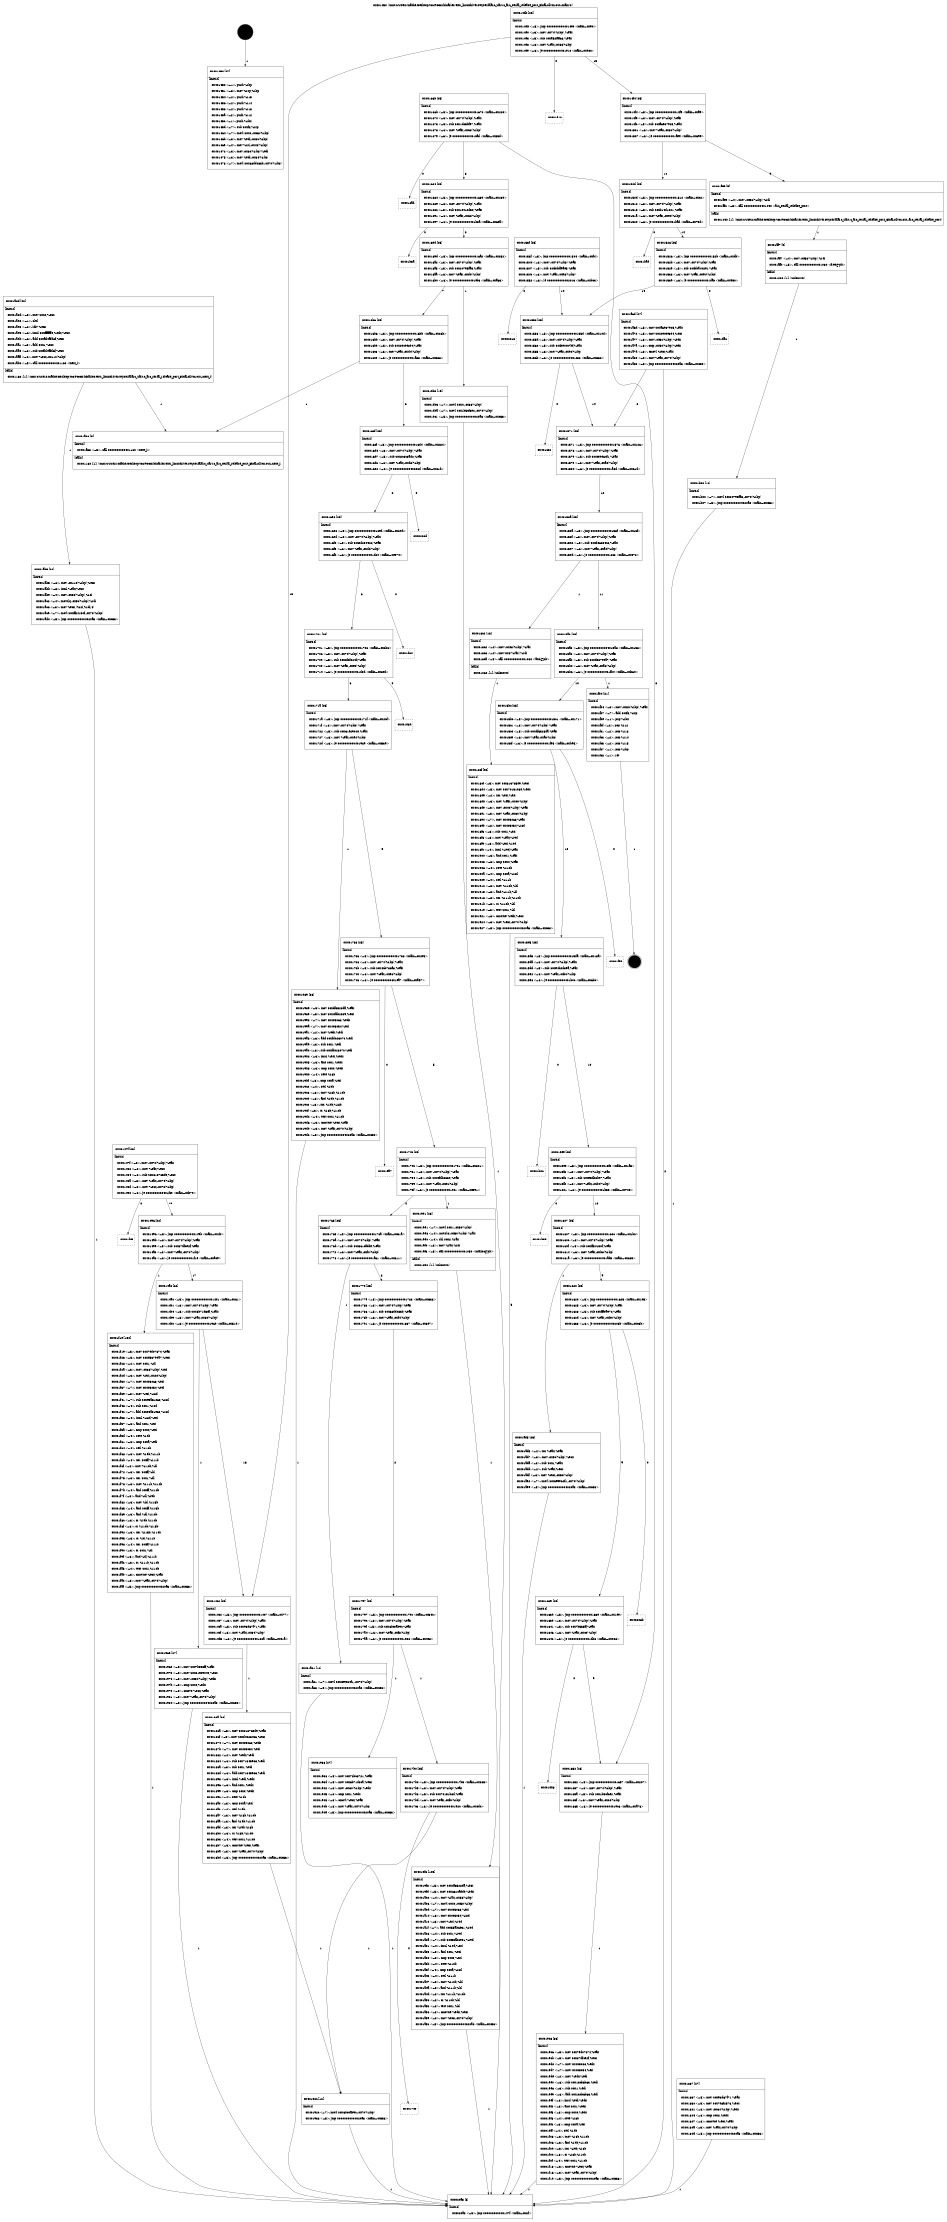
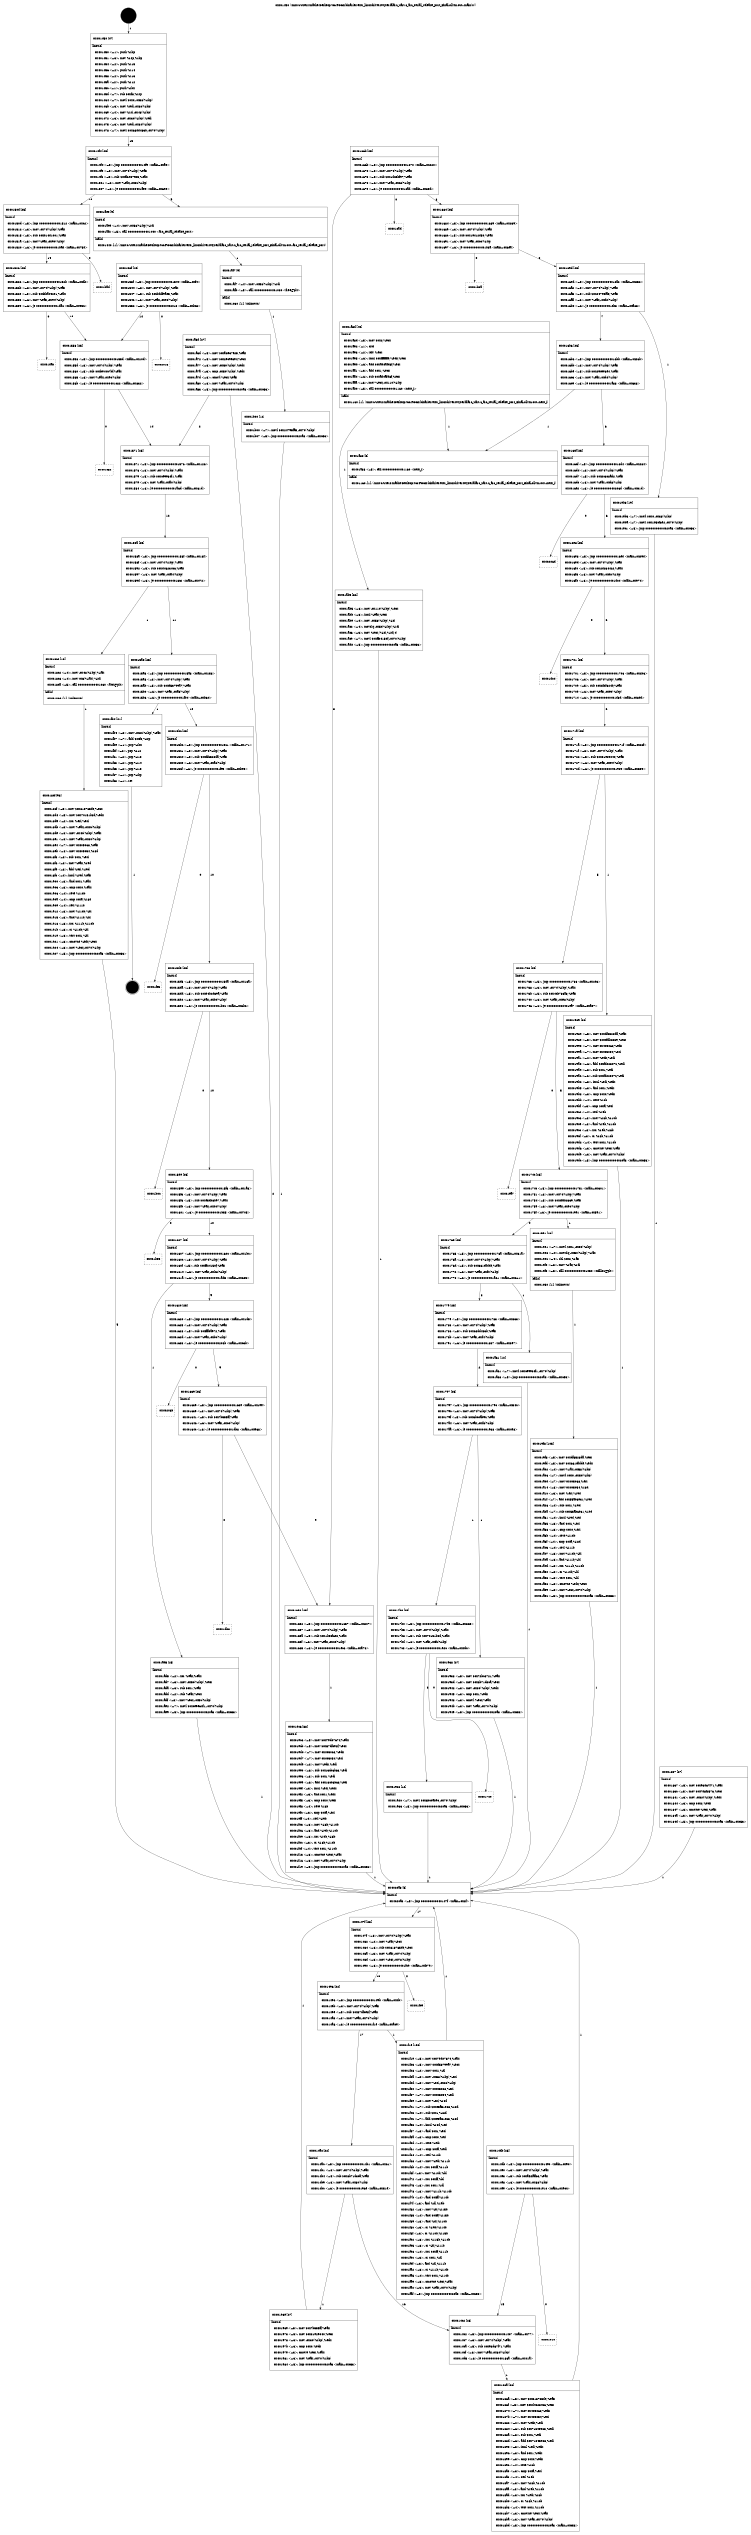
edge "0x4014db [25]" -> "0x4014f4 [25]": now "0x401450 [47]" -> "0x4014f4 [25]"
node "0x401d3d": removed
edge "0x401938 [27]" -> "0x4020a3 [5]": added, label "1"
edge "0x4020a3 [5]" -> "0x40147f [23]": added, label "17"
edge "0x4017b0 [25]" -> "0x40192c [12]": label " 1" -> " 3"
edge "0x40186a [88]" -> "0x40192c [12]": now "0x40186a [88]" -> "0x4020a3 [5]"
